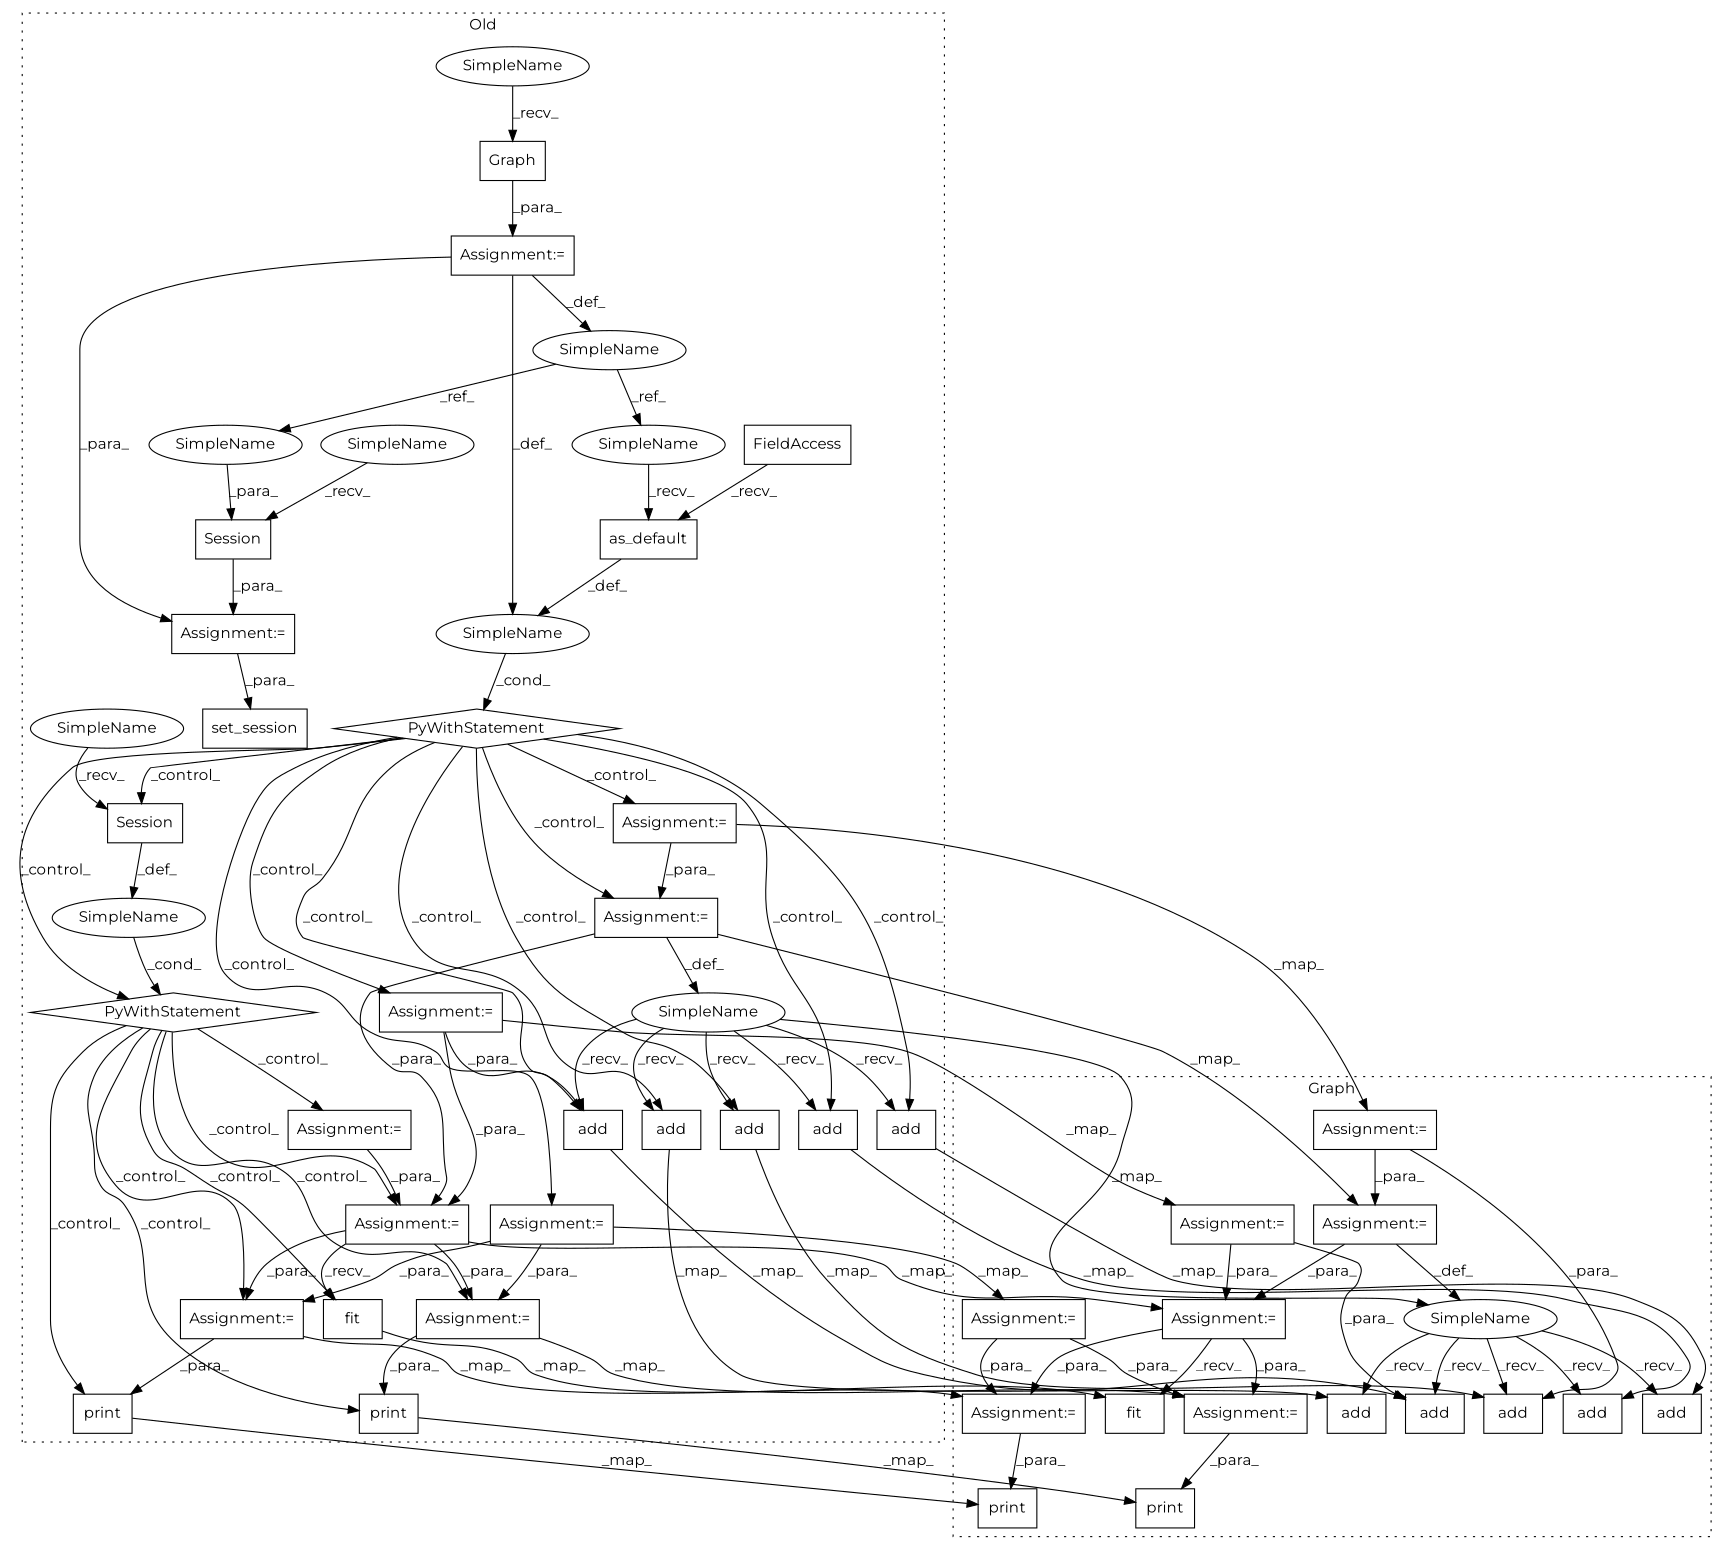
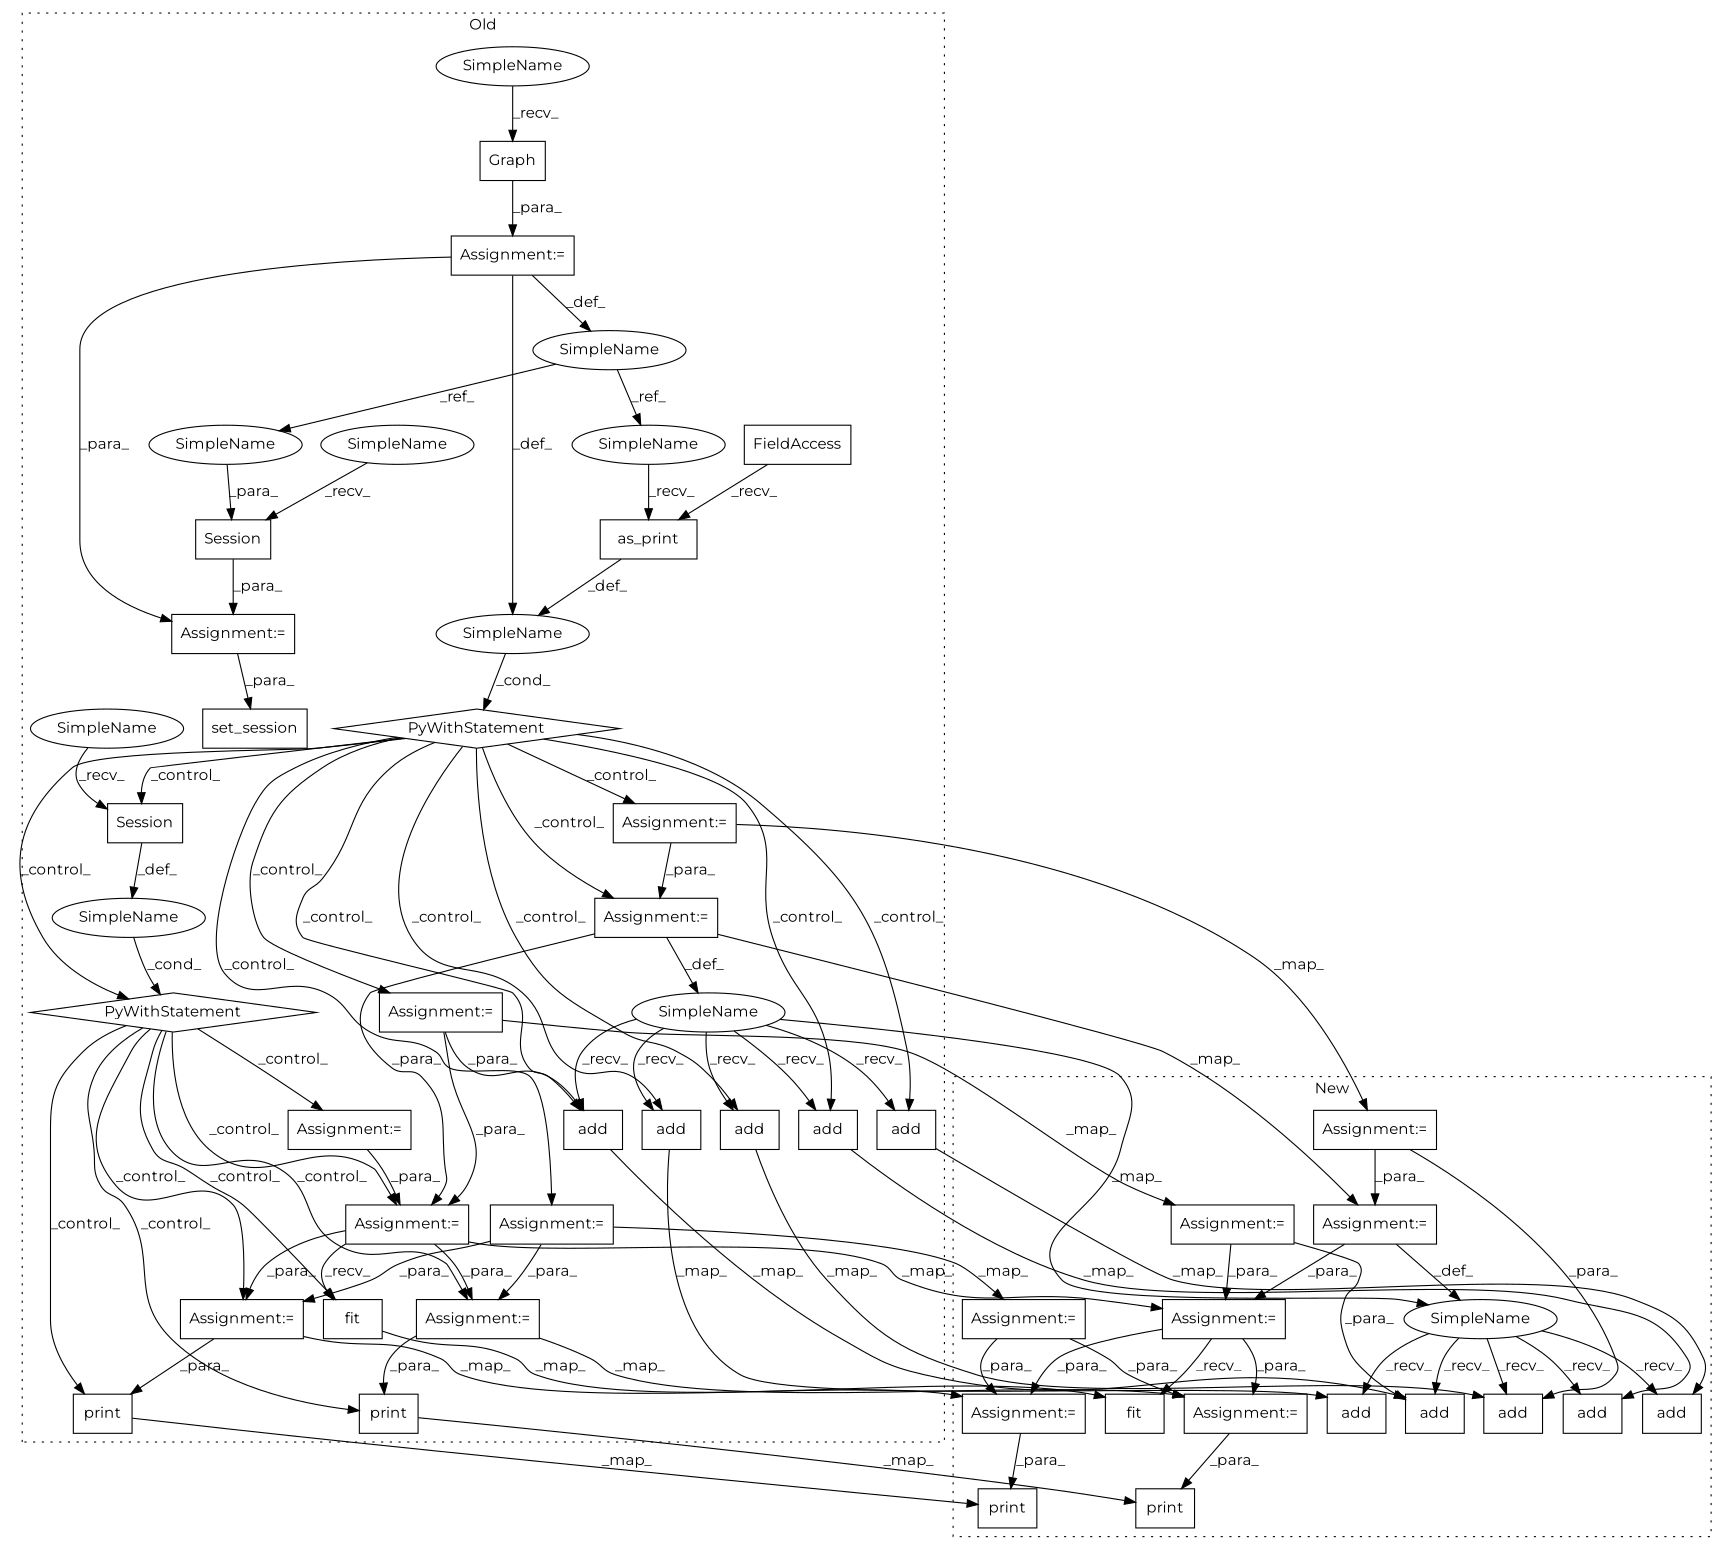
node "as_default": label "as_default" -> "as_print"
cluster "Graph": label "Graph" -> "New"
